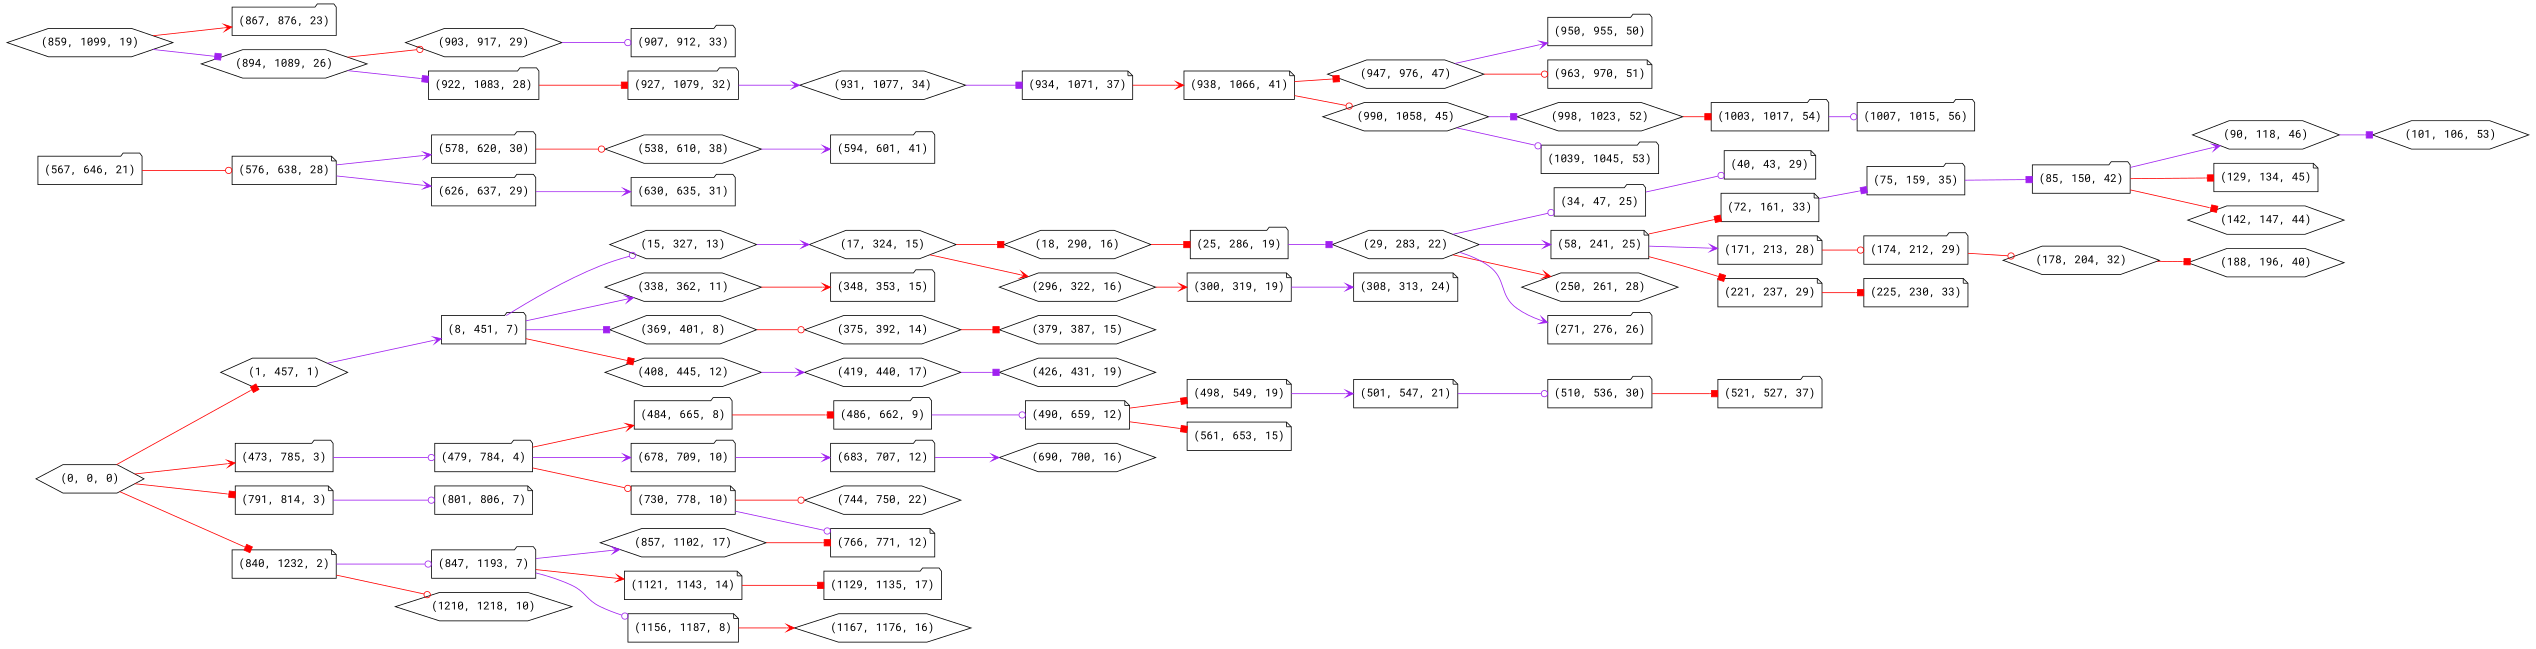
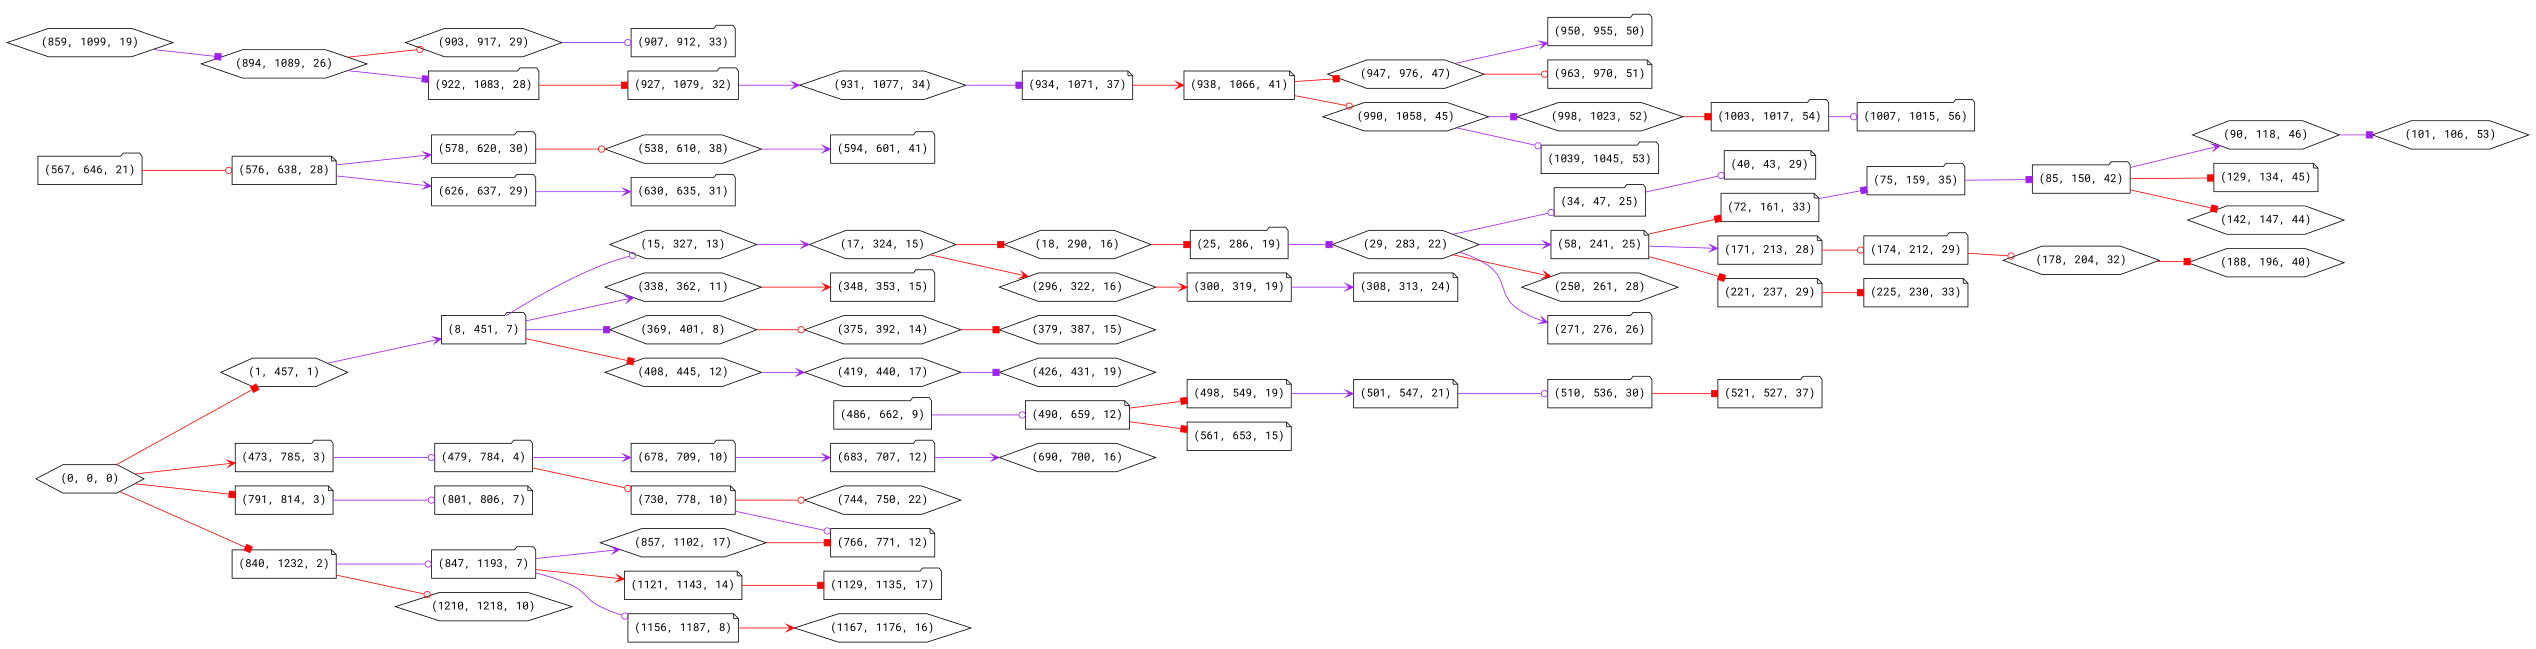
node "(867, 876, 23)": removed
node "(484, 665, 8)": removed
